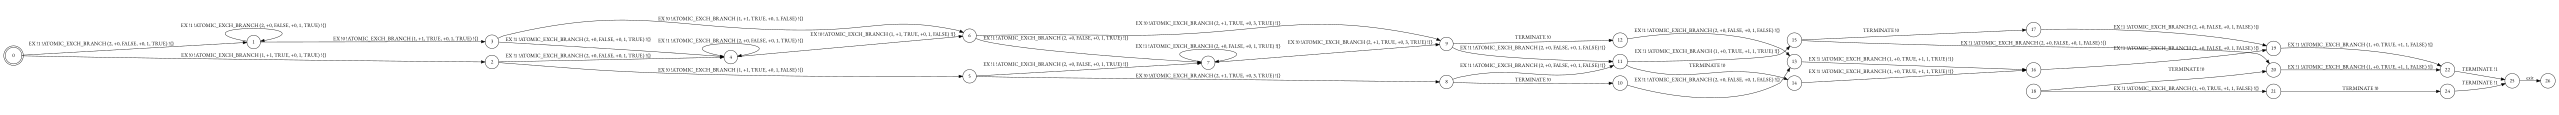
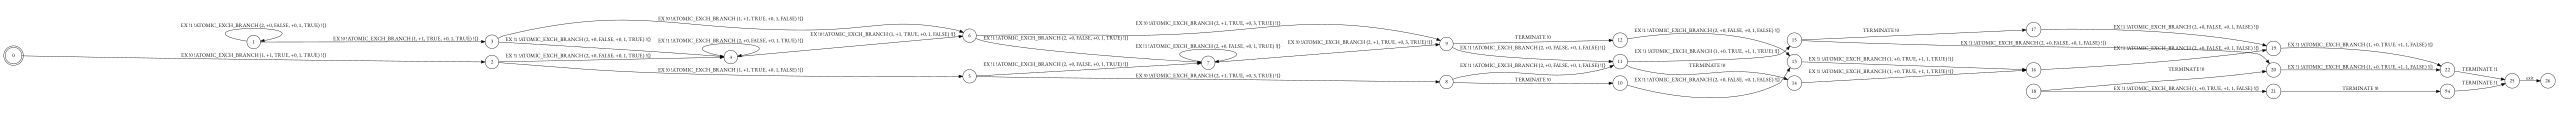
edge "0" -> "1": removed, label "EX !1 !ATOMIC_EXCH_BRANCH (2, +0, FALSE, +0, 1, TRUE) !{}"
node "24": label "24" -> "94"
